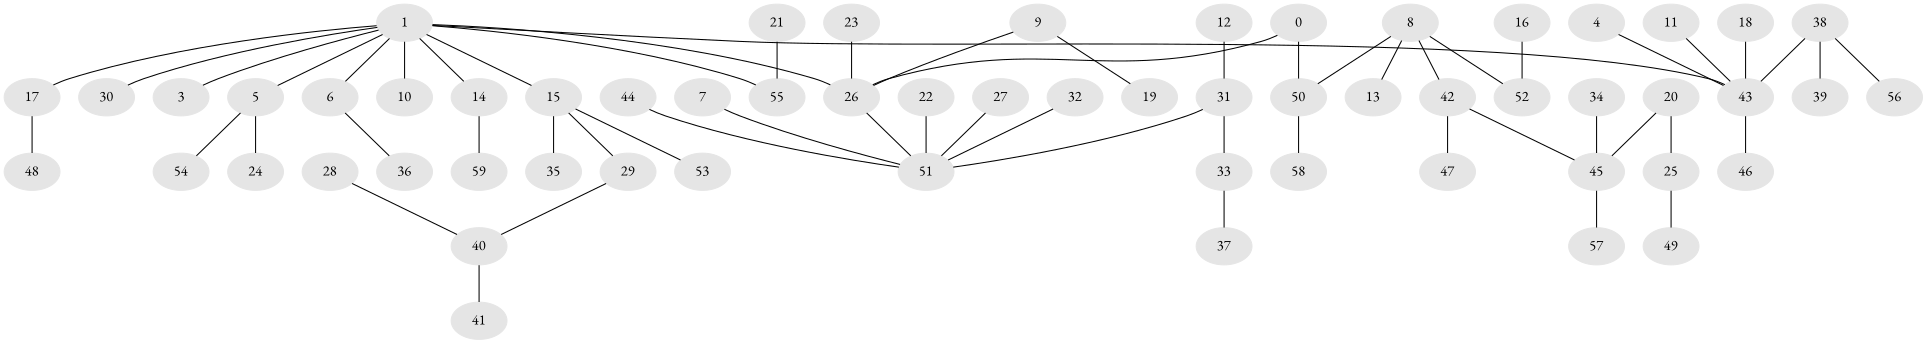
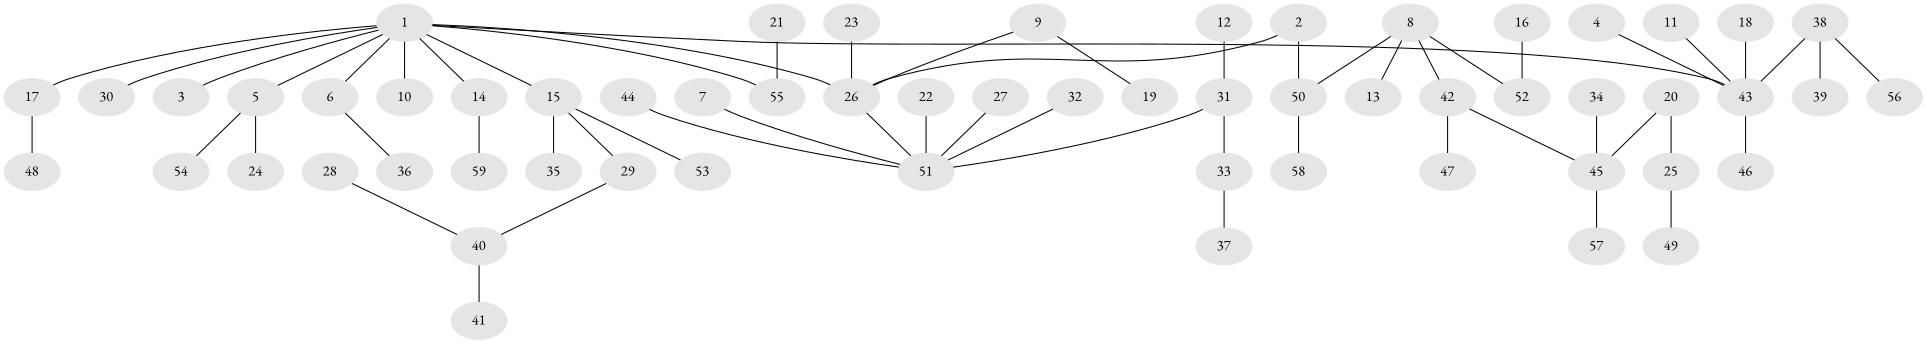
node "0": label "0" -> "2"
